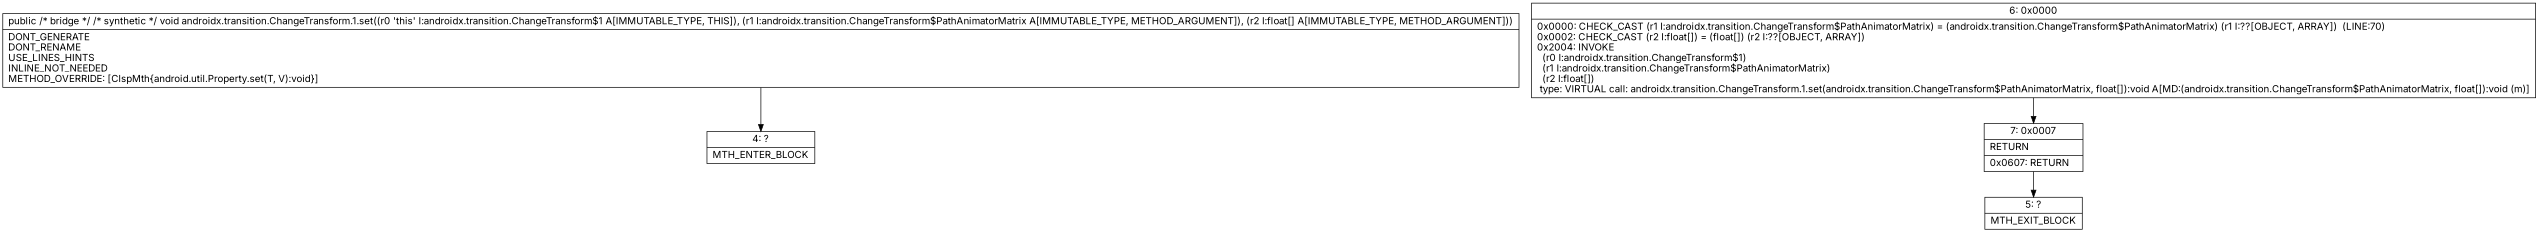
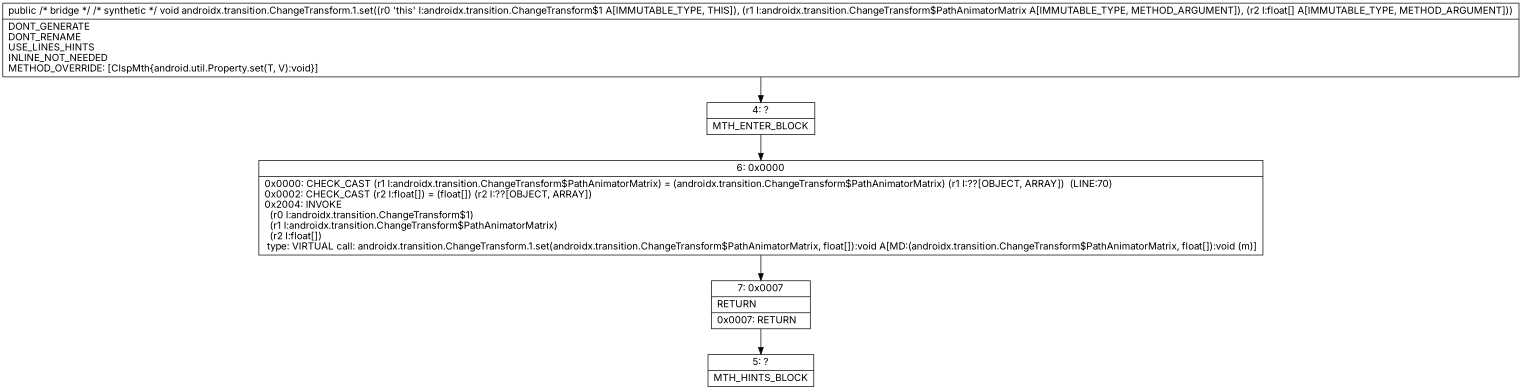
edge "4: ?" -> "6: 0x0000": added
node "7: 0x0007": text "0x0607: RETURN" -> "0x0007: RETURN"
node "5: ?": text "MTH_EXIT_BLOCK" -> "MTH_HINTS_BLOCK"
